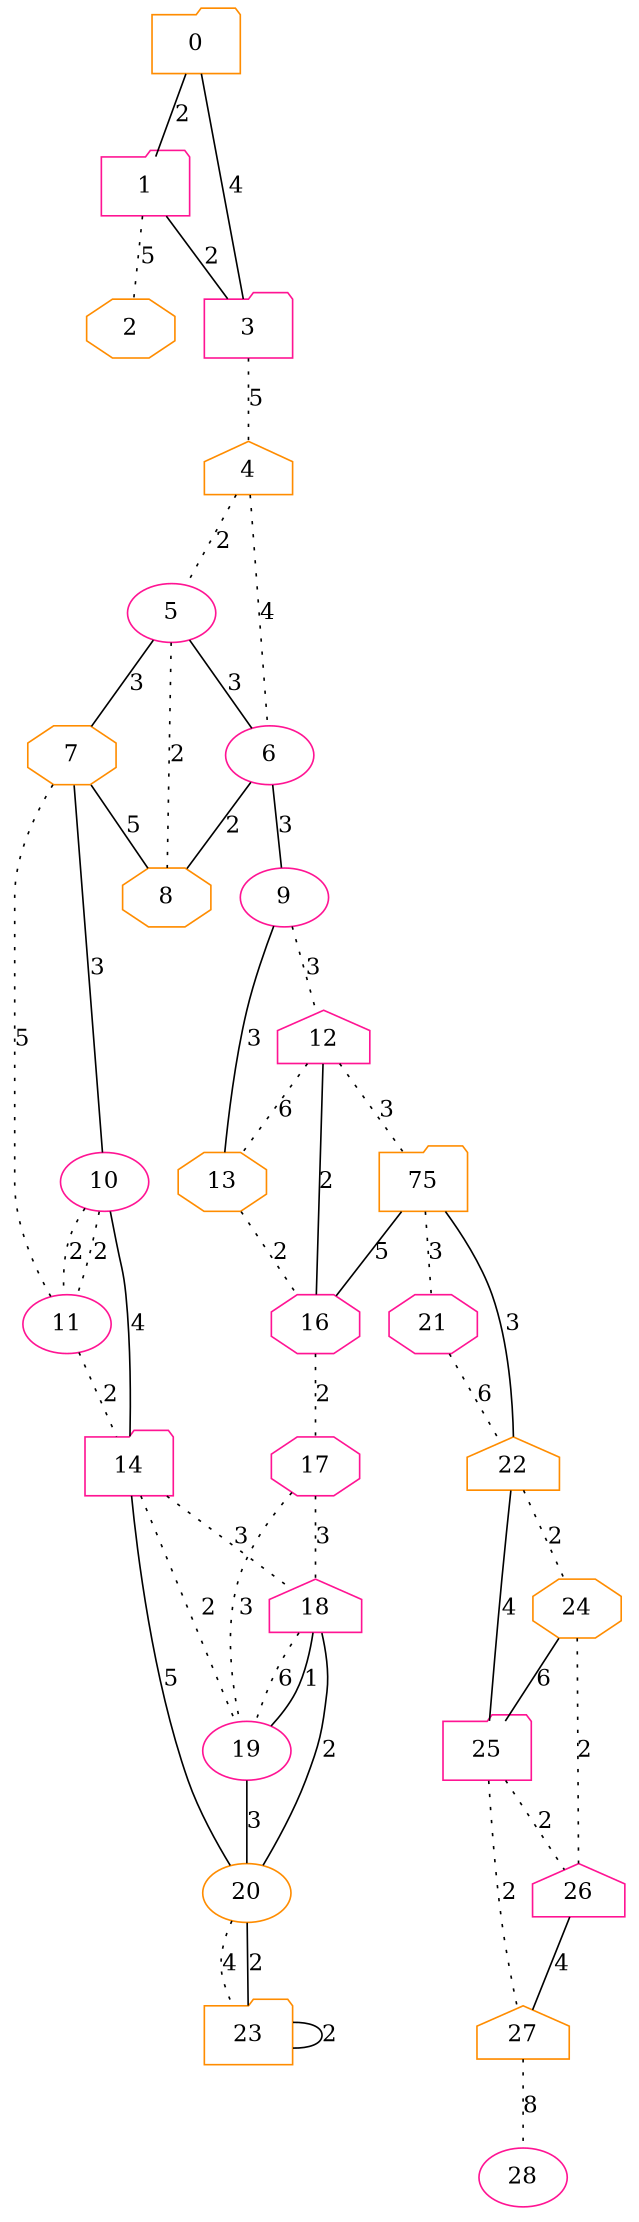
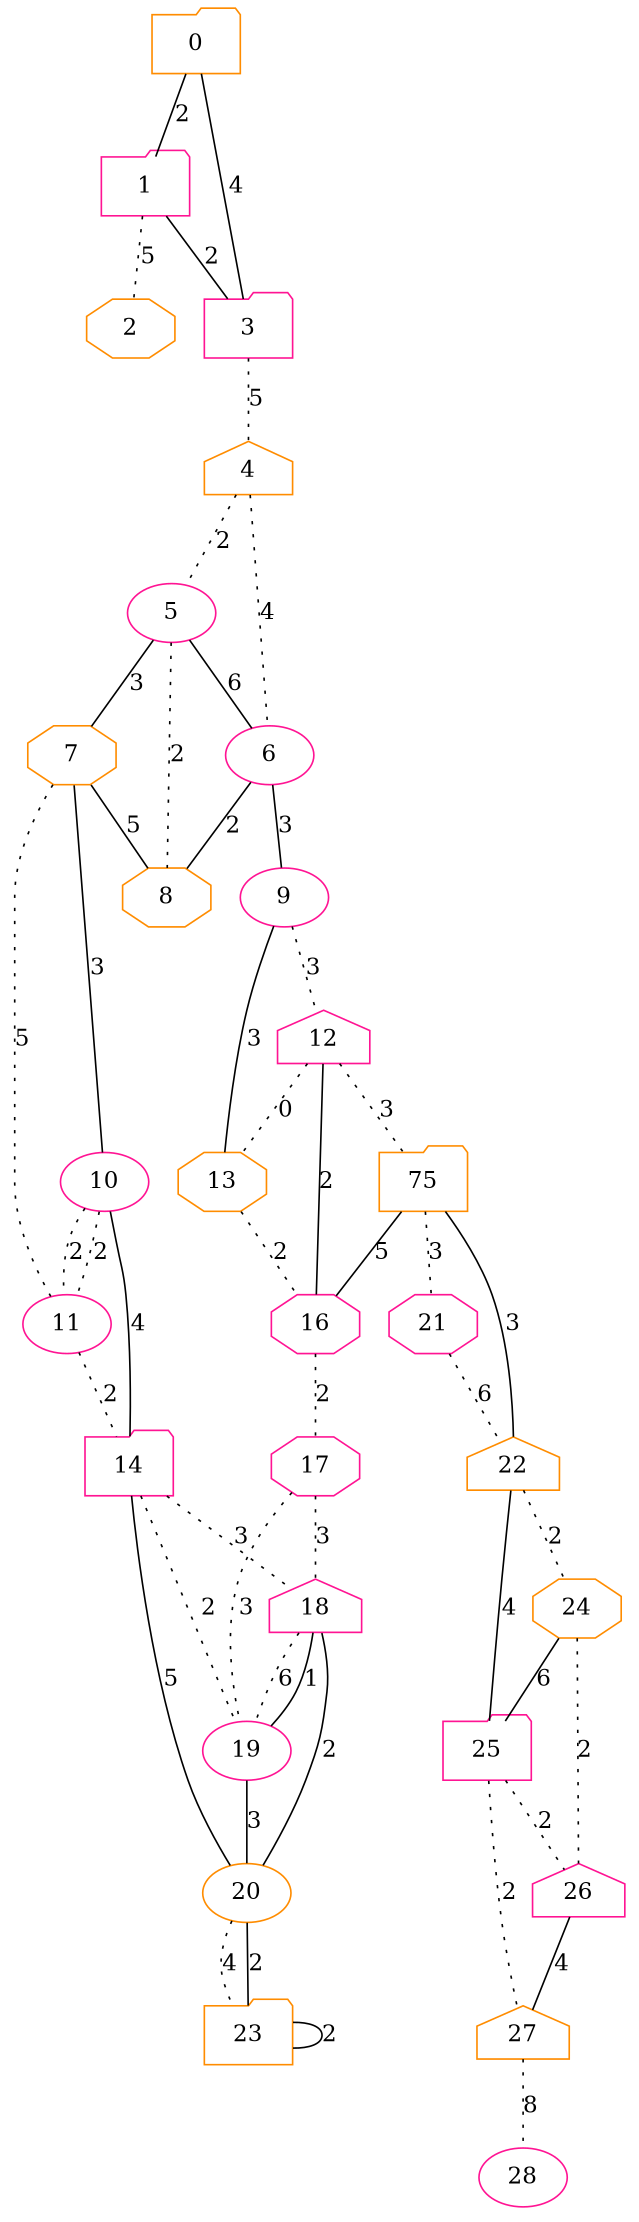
edge "5" -- "6": label "3" -> "6"
edge "12" -- "13": label "6" -> "0"
